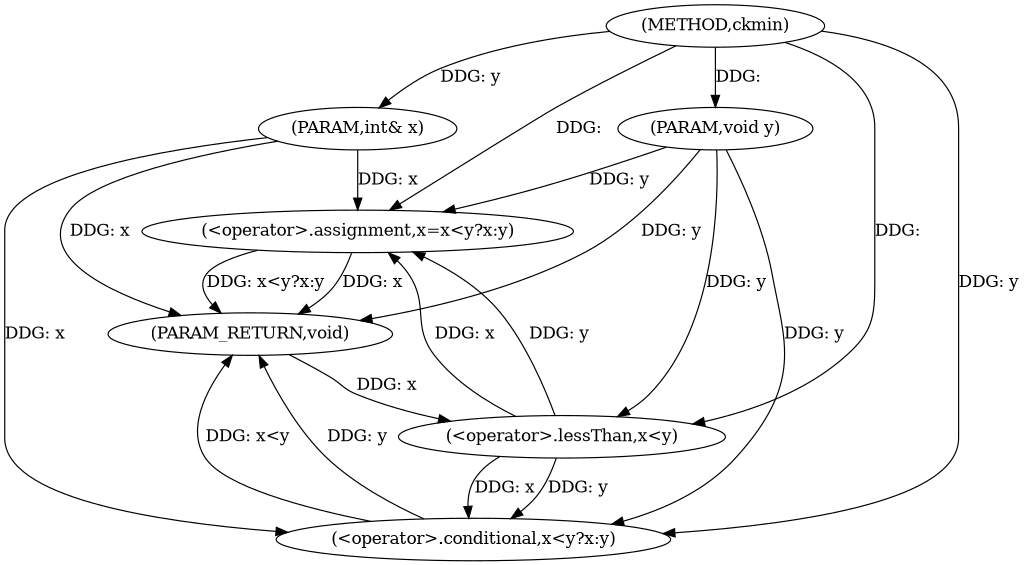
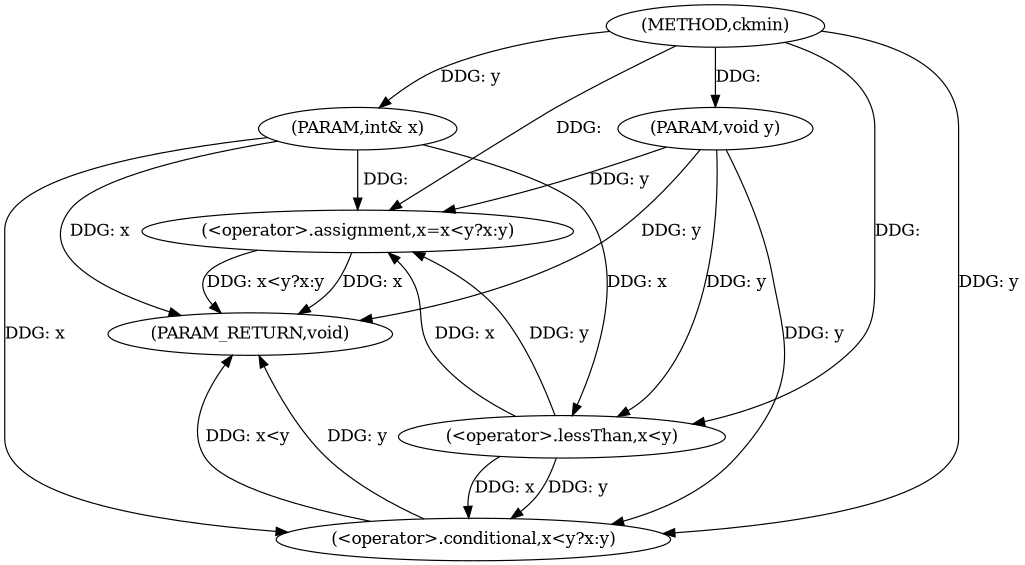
edge "(PARAM,int& x)" -> "(<operator>.assignment,x=x<y?x:y)": label "DDG: x" -> "DDG: "
edge "(PARAM_RETURN,void)" -> "(<operator>.lessThan,x<y)": now "(PARAM,int& x)" -> "(<operator>.lessThan,x<y)"
